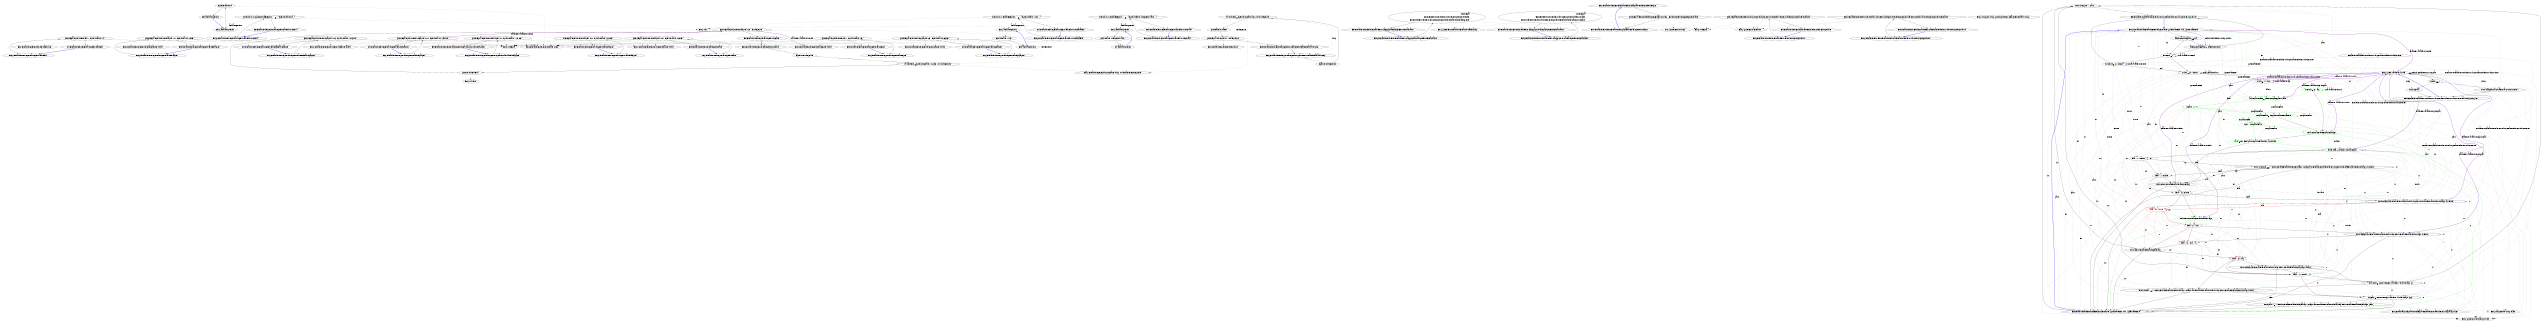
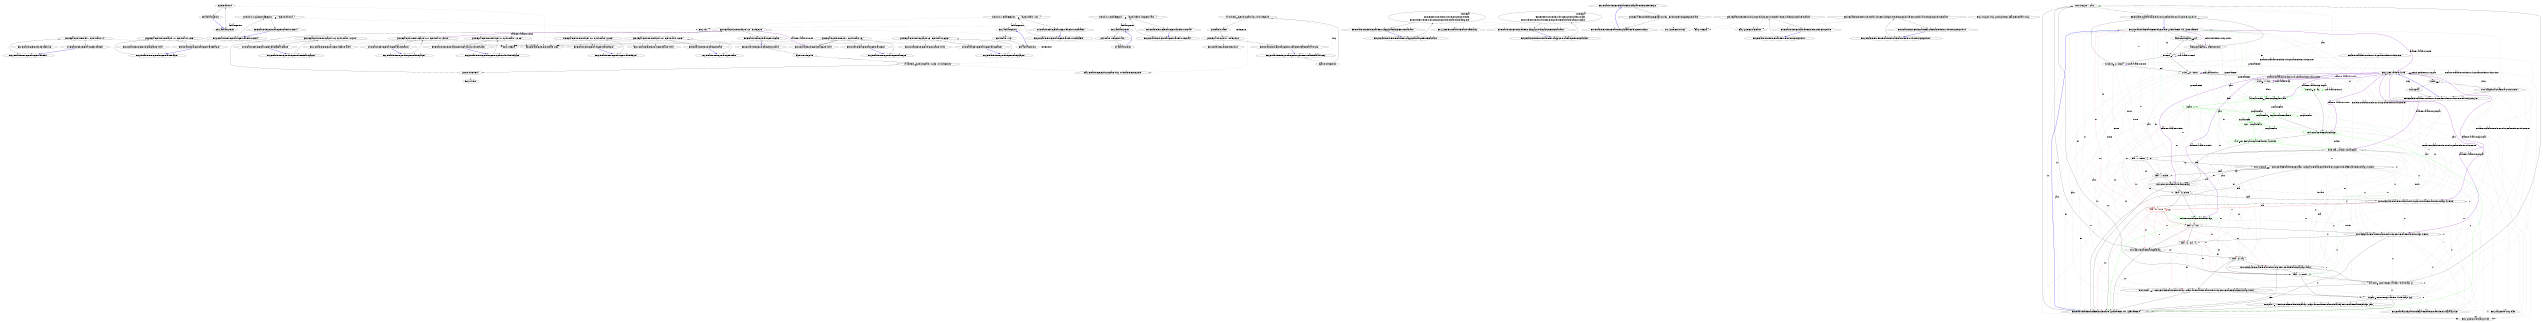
edge "Assert.Equal(ByteSize.FromBytes(1), ByteSize.Parse(''1B''))" -> "Entry Humanizer.Bytes.ByteSize.FromBytes(double)": style dotted -> bold
